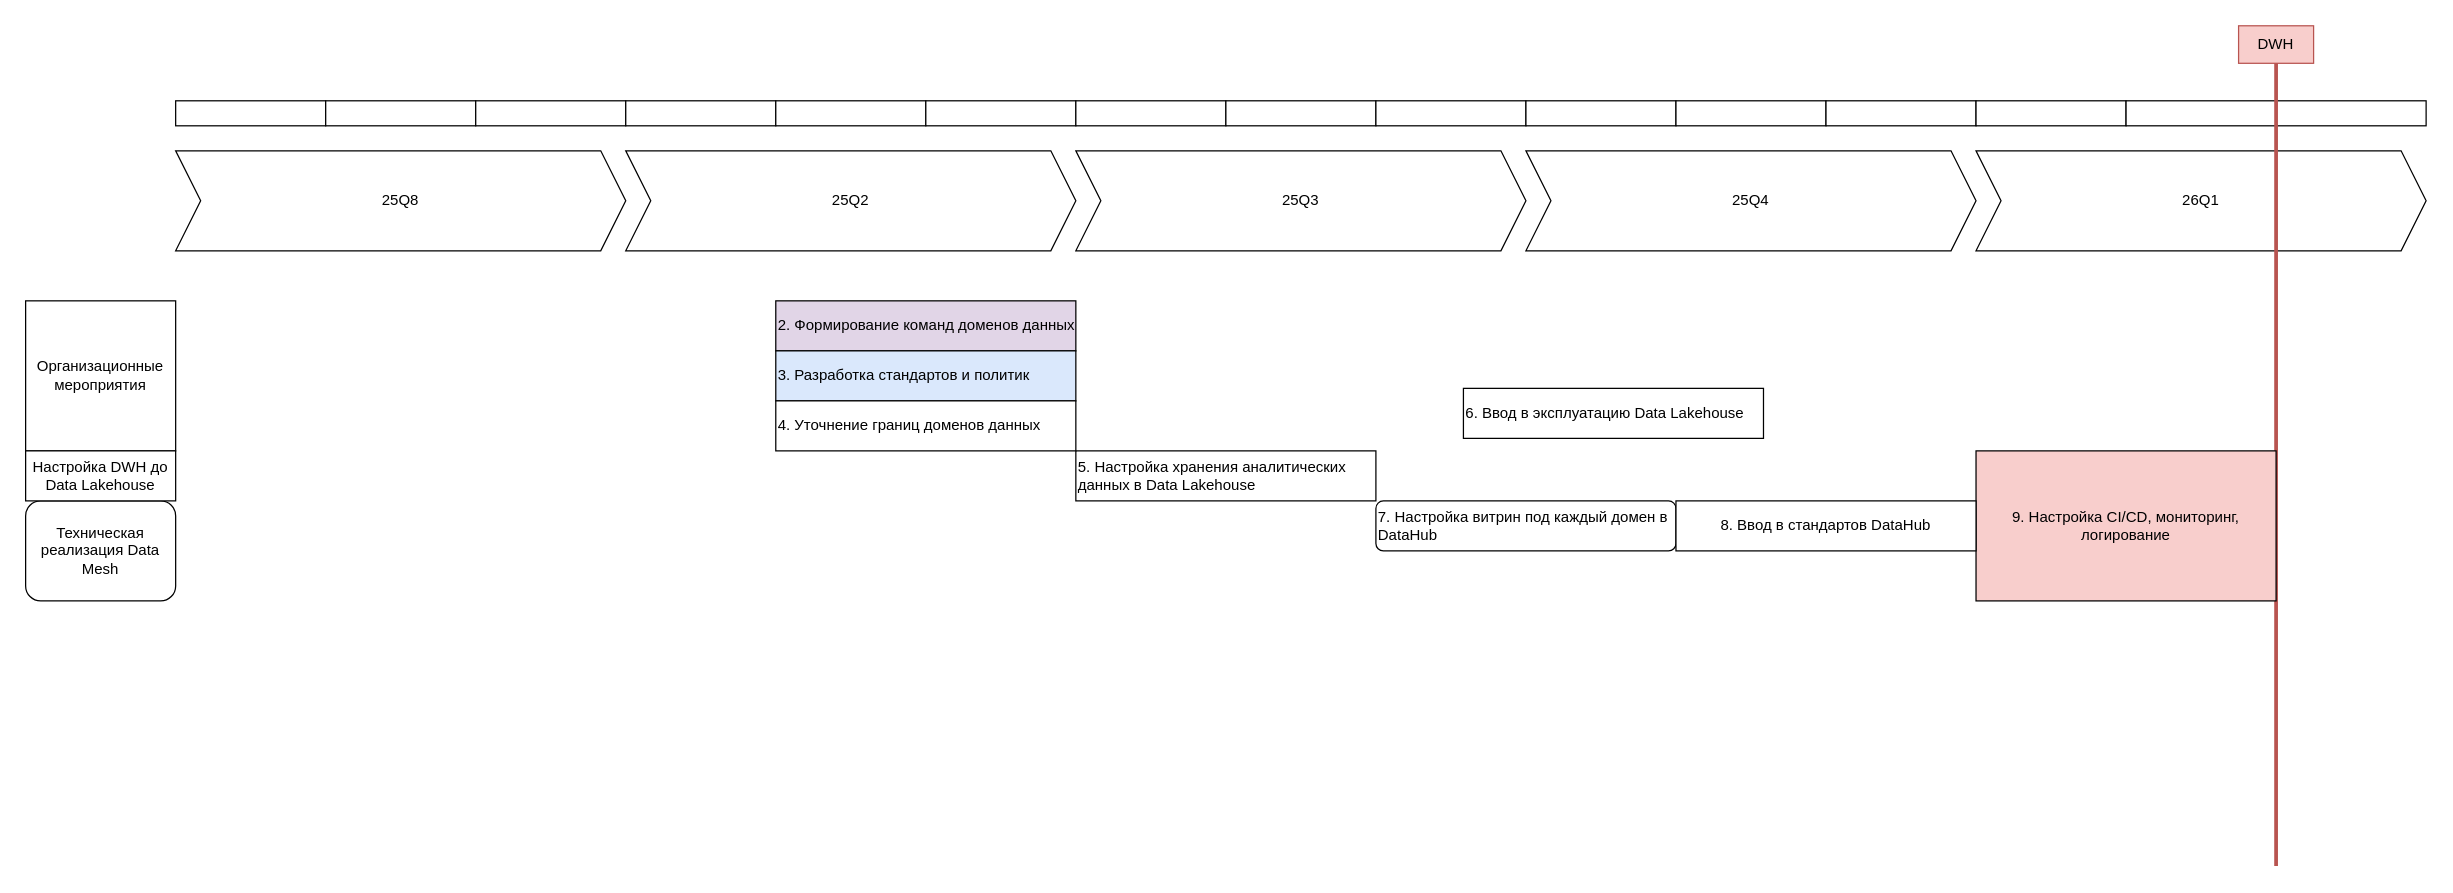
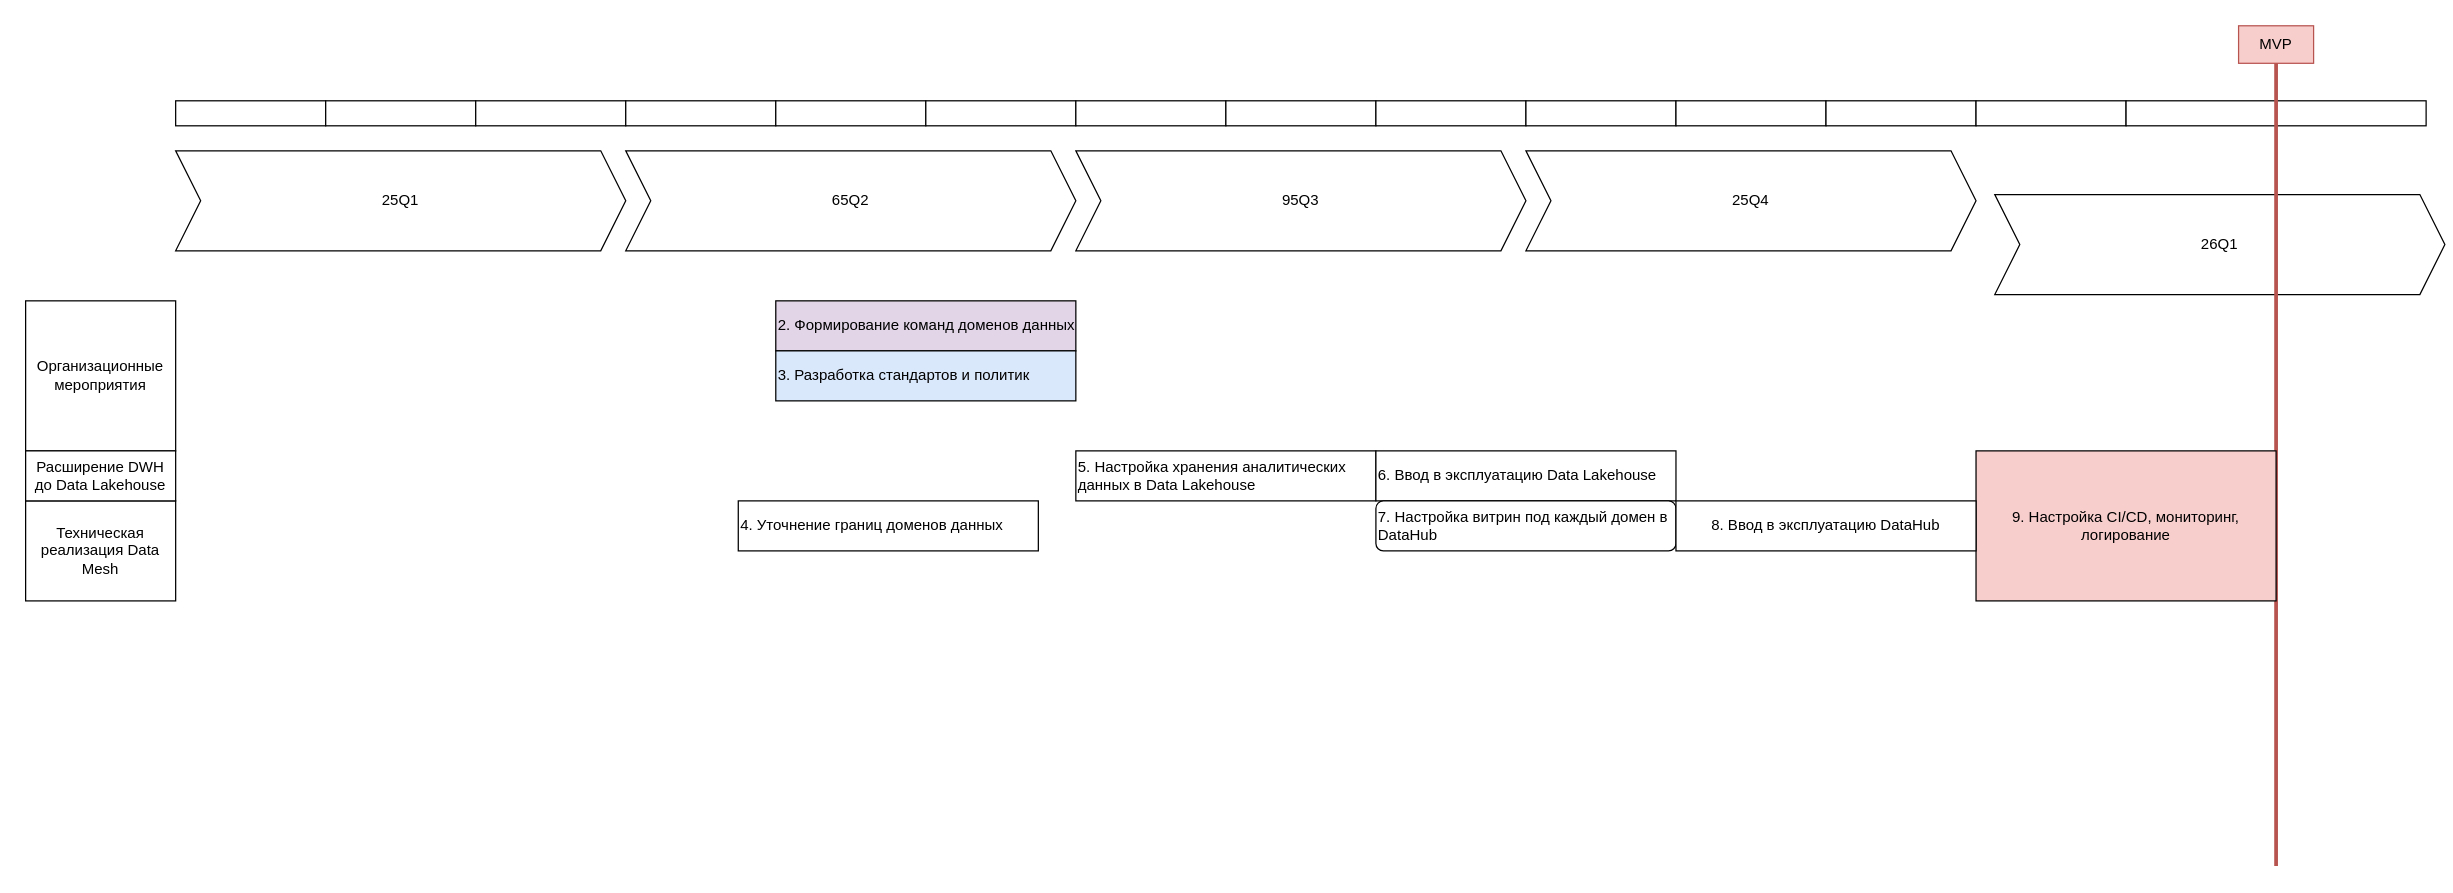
node "DWH": label "DWH" -> "MVP"
node "25Q8": label "25Q8" -> "25Q1"
node "25Q2": label "25Q2" -> "65Q2"
node "25Q3": label "25Q3" -> "95Q3"
node "26Q1": moved (2201, 201) -> (2219, 244)
node "6. Ввод в эксплуатацию Data Lakehouse": moved (1613, 413) -> (1526, 476)
node "4. Уточнение границ доменов данных": moved (926, 426) -> (888, 526)
node "Настройка DWH до Data Lakehouse": label "Настройка DWH до Data Lakehouse" -> "Расширение DWH до Data Lakehouse"
node "8. Ввод в стандартов DataHub": label "8. Ввод в стандартов DataHub" -> "8. Ввод в эксплуатацию DataHub"
node "Техническая реализация Data Mesh": shape rounded rectangle -> rectangle
